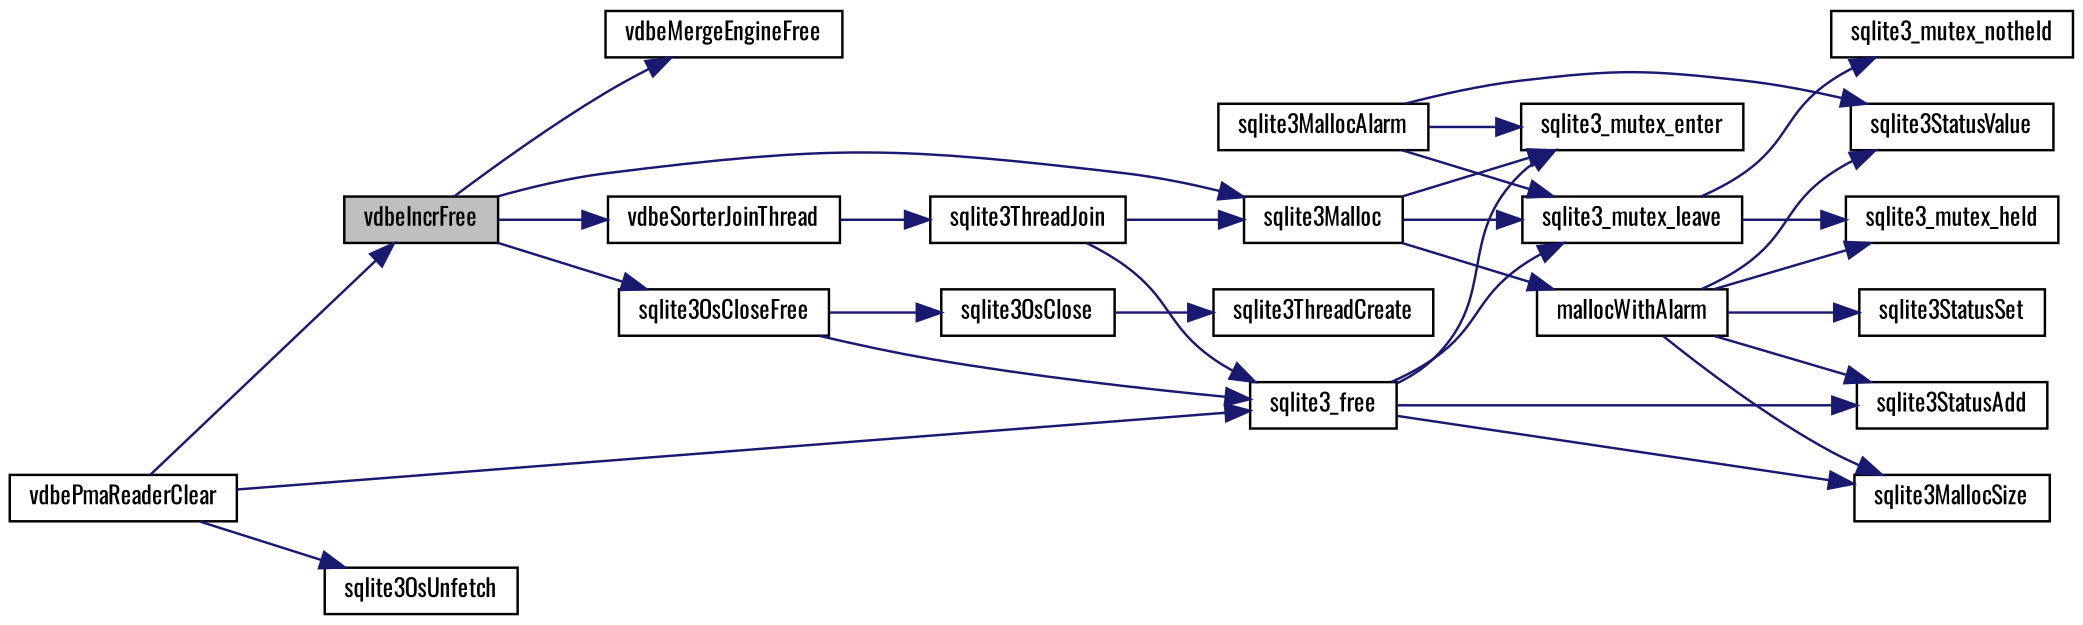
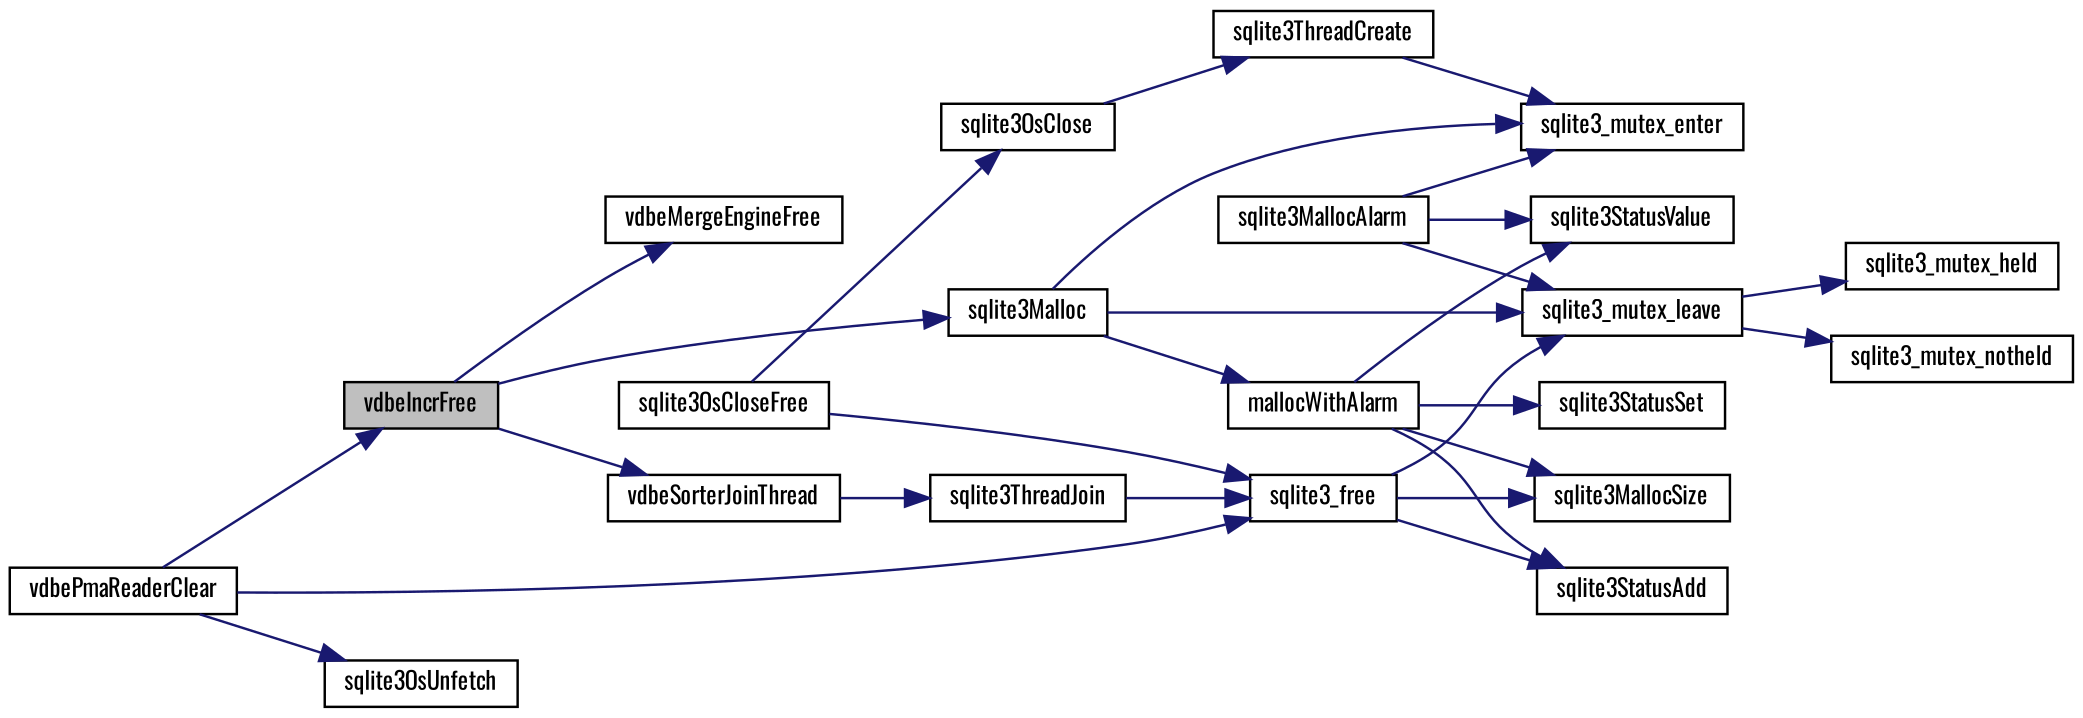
edge "sqlite3ThreadJoin" -> "sqlite3Malloc": removed
edge "vdbeIncrFree" -> "sqlite3OsCloseFree": removed
edge "mallocWithAlarm" -> "sqlite3_mutex_held": removed
edge "sqlite3_free" -> "sqlite3_mutex_enter": now "sqlite3ThreadCreate" -> "sqlite3_mutex_enter"
